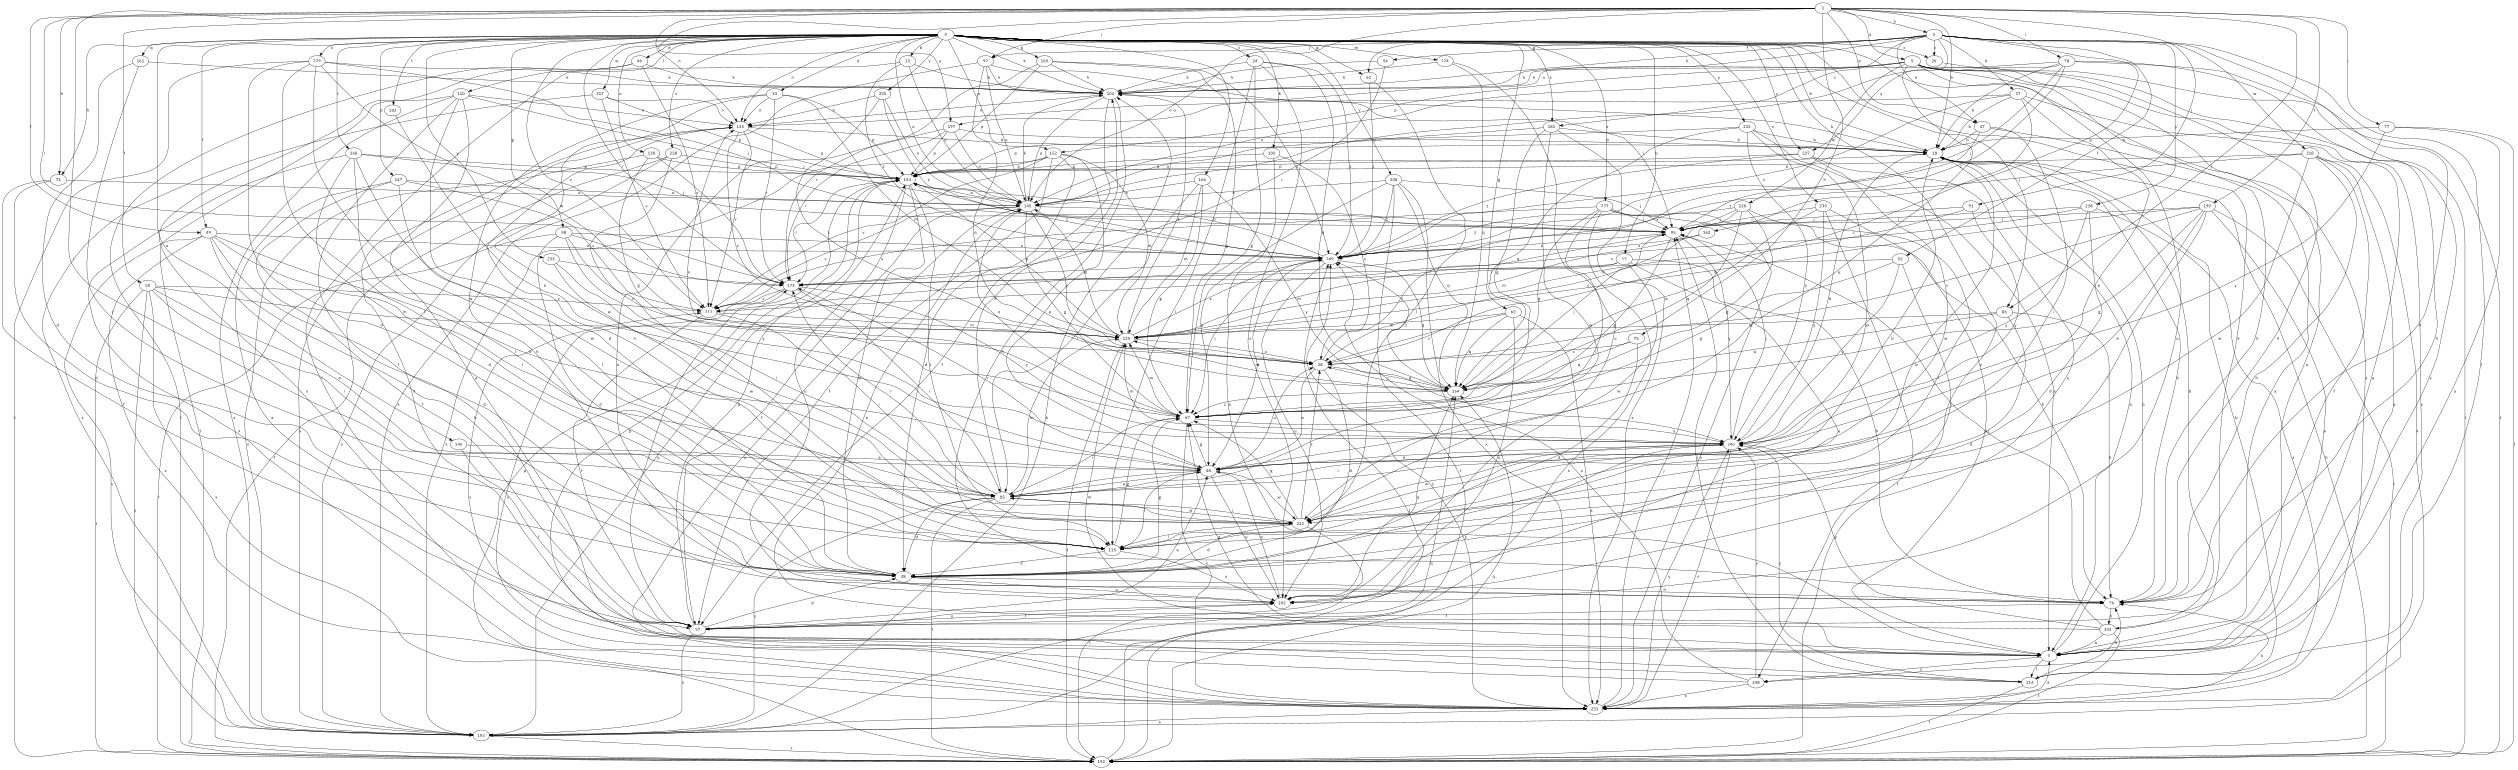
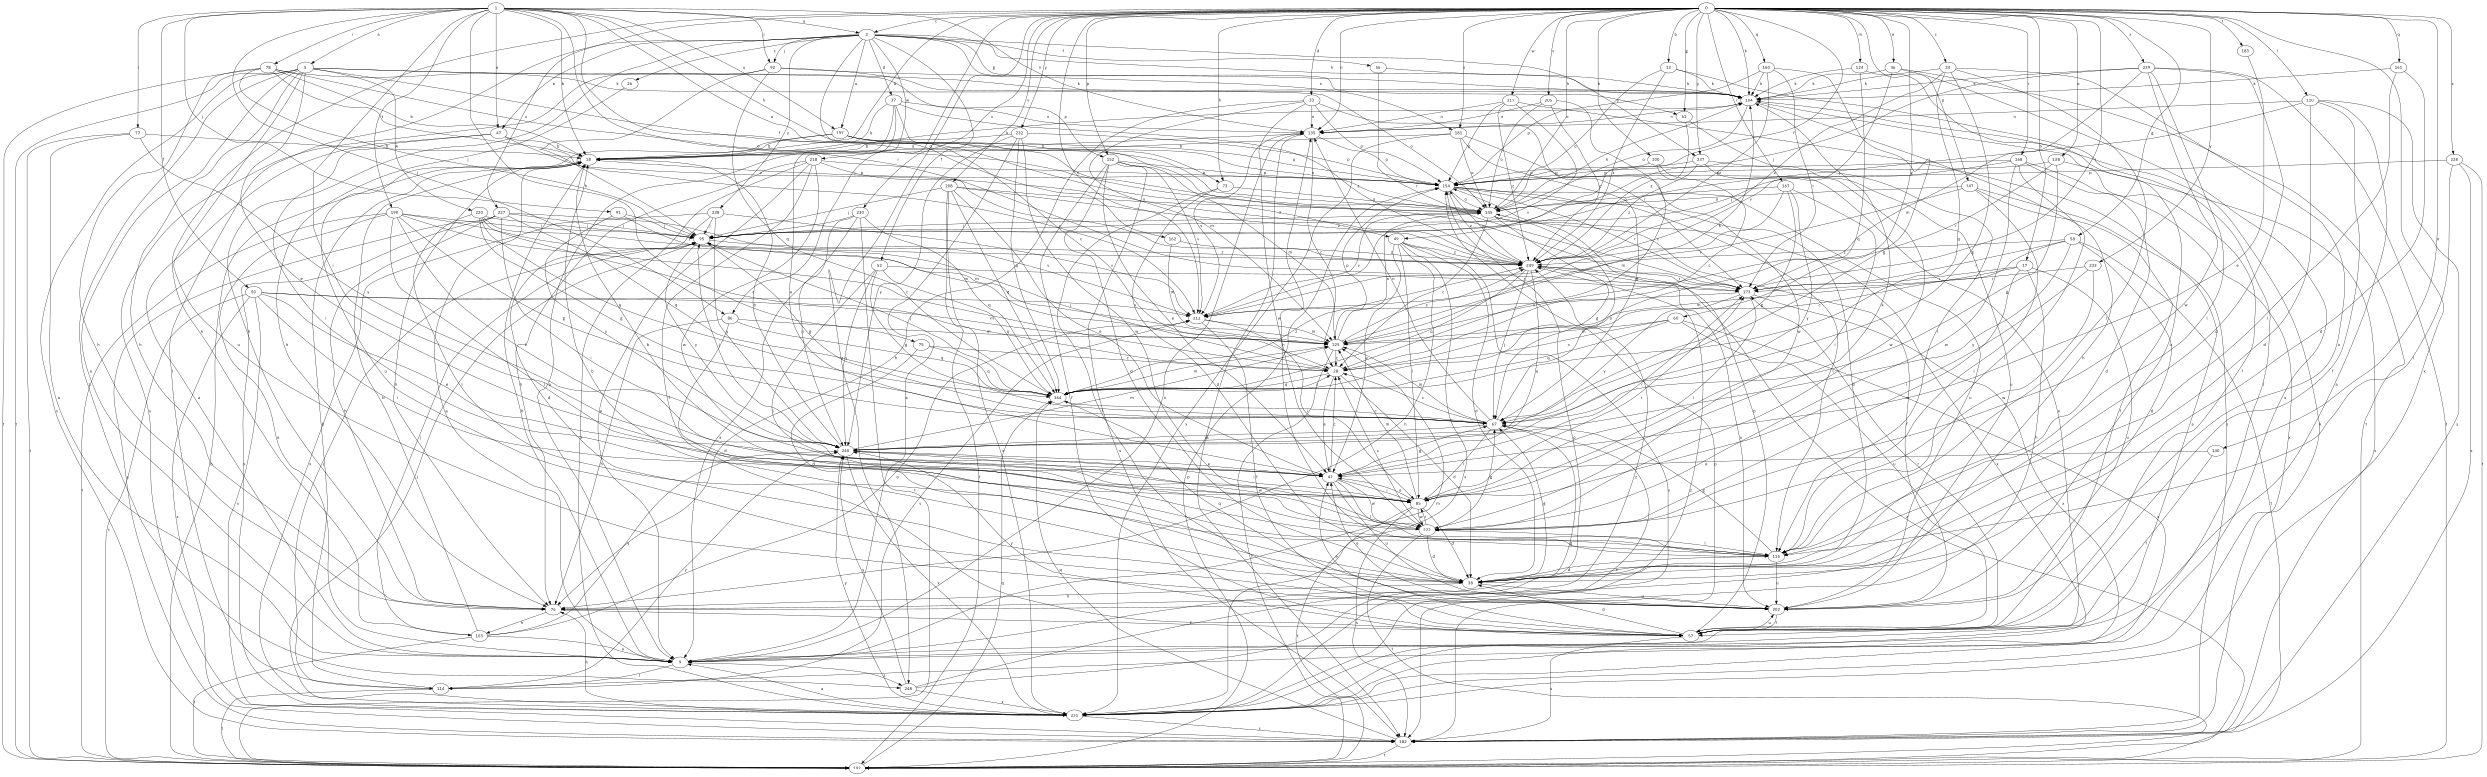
edge "0" -> "26": now "0" -> "2"
edge "217" -> "249": added, label "z"
node "166": label "166" -> "167"
edge "52" -> "164": added, label "q"
edge "67" -> "28": added, label "c"
node "48": label "48" -> "42"
edge "103" -> "145": now "103" -> "212"
edge "114" -> "76": removed, label "h"
edge "110" -> "192": removed, label "t"
